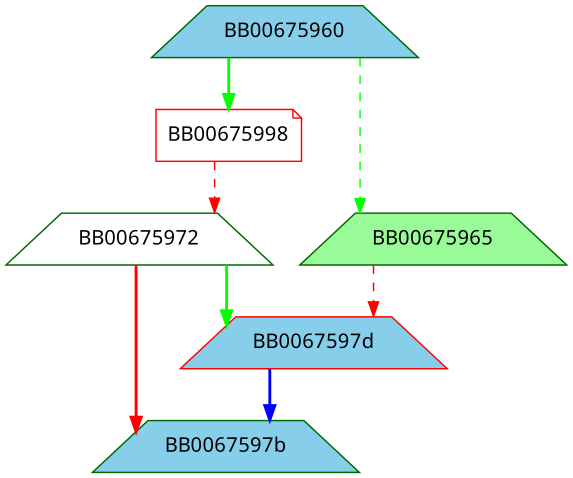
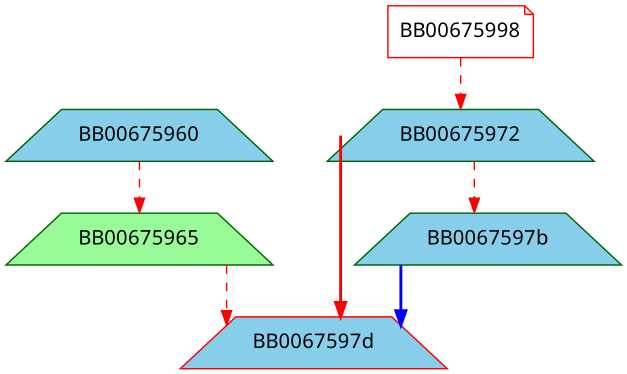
edge "BB00675960" -> "BB00675998": removed
edge "BB00675960" -> "BB00675965": color green -> red
node "BB00675972": fillcolor white -> skyblue
edge "BB00675972" -> "BB0067597d": color green -> red
edge "BB00675972" -> "BB0067597b": style bold -> dashed
edge "BB0067597d" -> "BB0067597b": reversed
